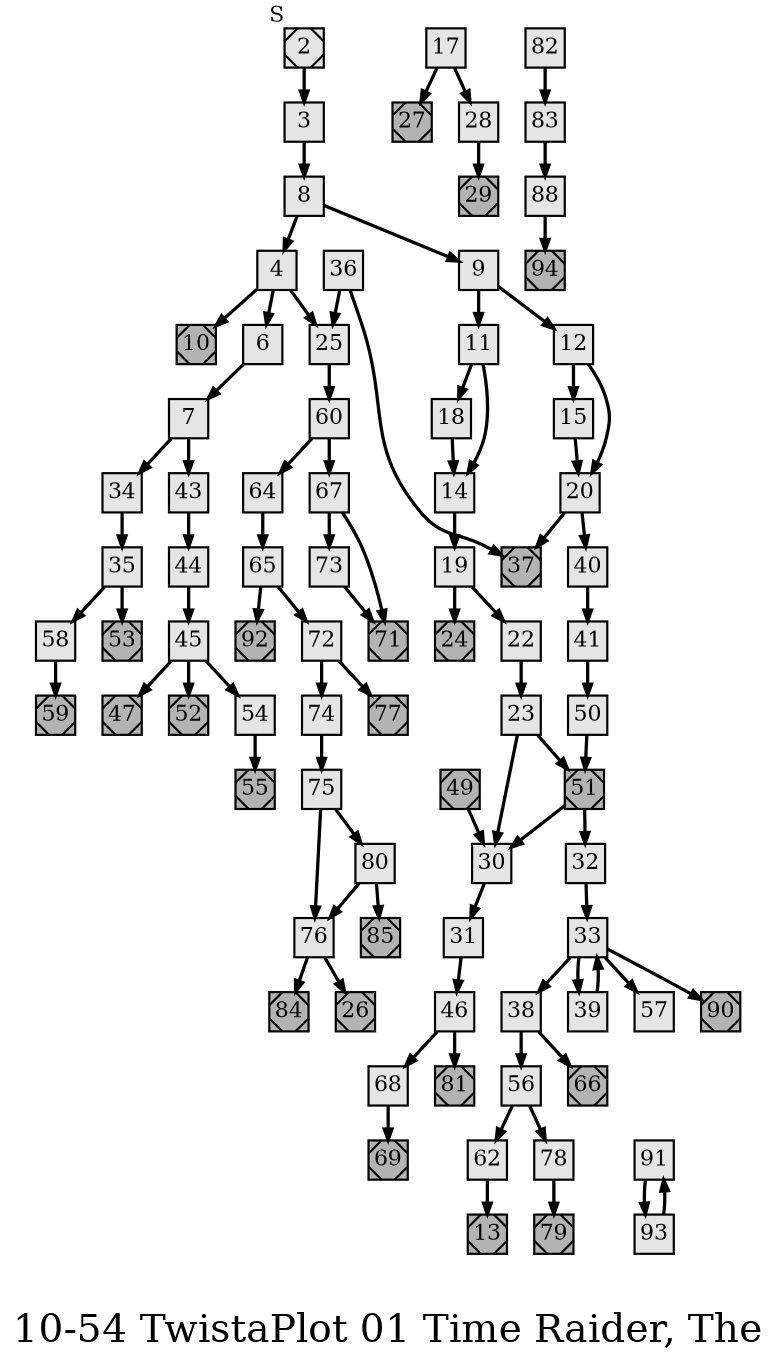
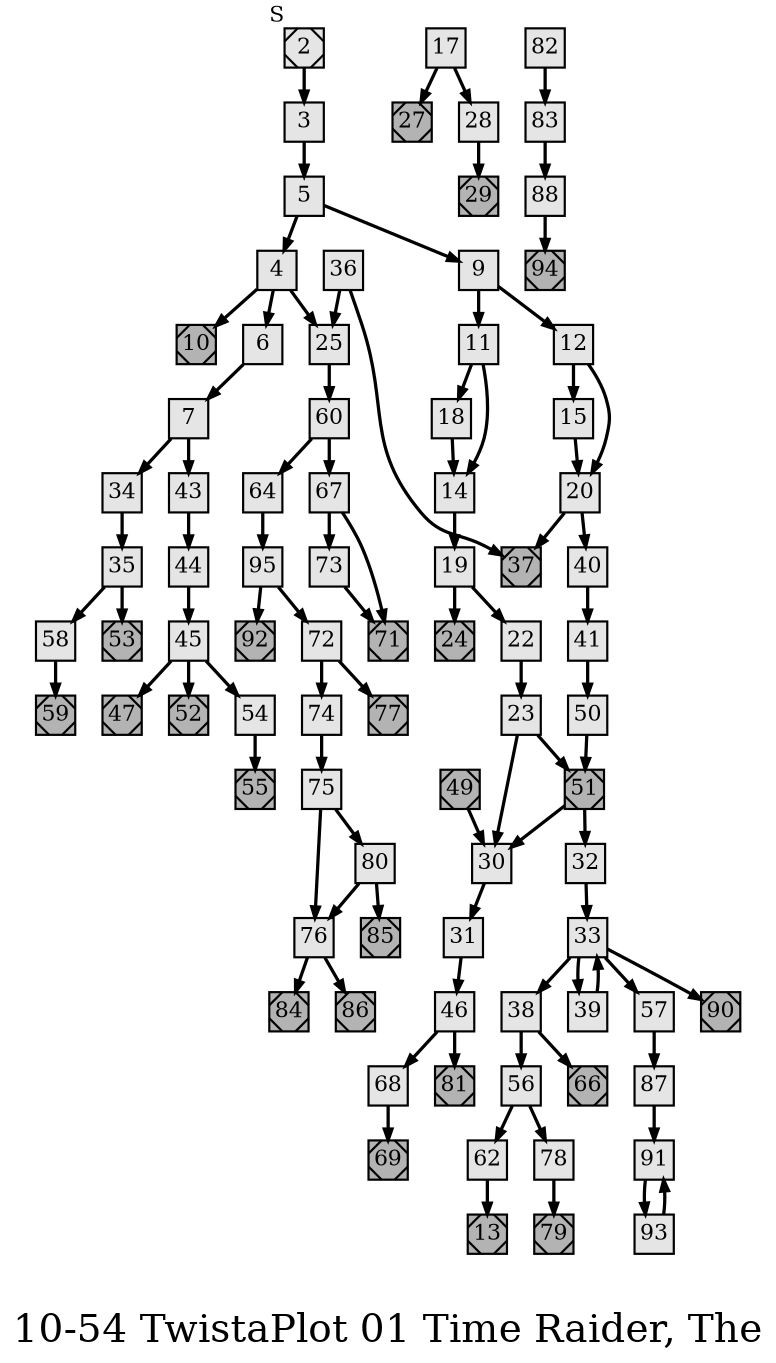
node "8": label "8" -> "5"
node "65": label "65" -> "95"
node "26": label "26" -> "86"
node "87": added
